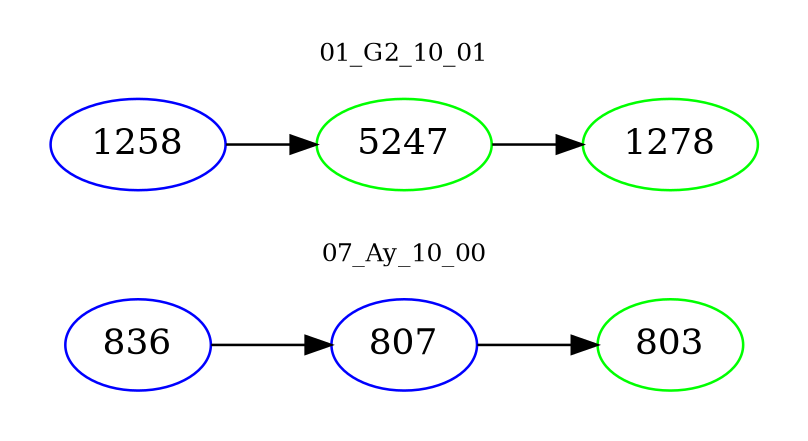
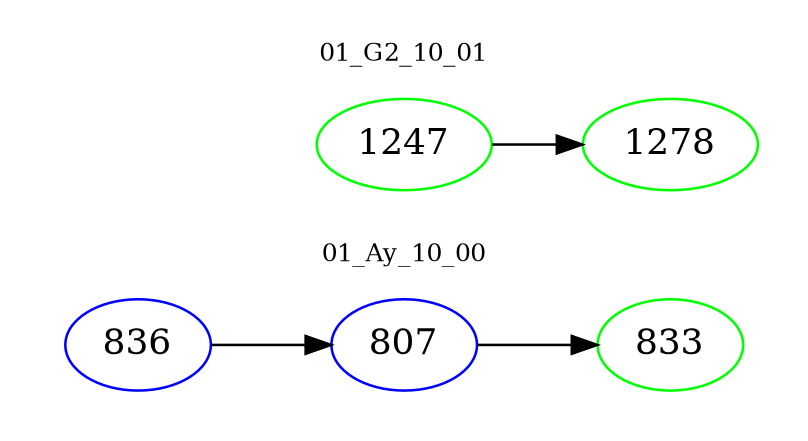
node "1258": removed
node "5247": label "5247" -> "1247"
cluster "07_Ay_10_00": label "07_Ay_10_00" -> "01_Ay_10_00"
node "803": label "803" -> "833"
